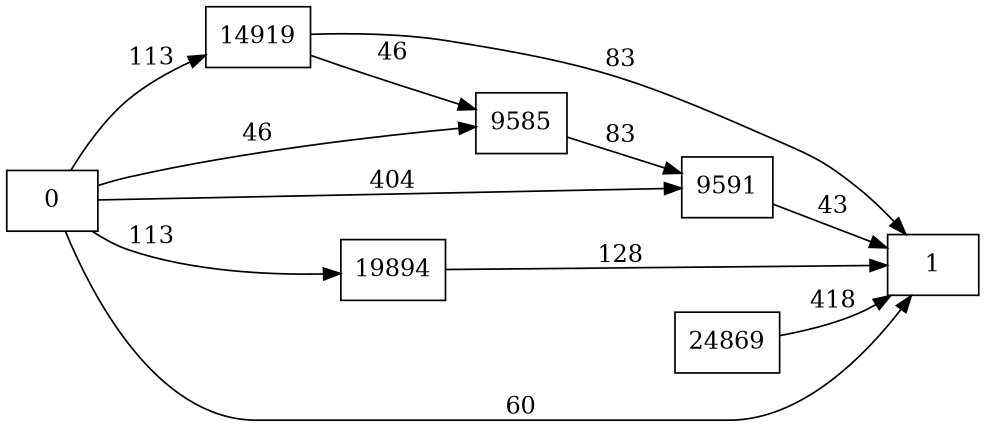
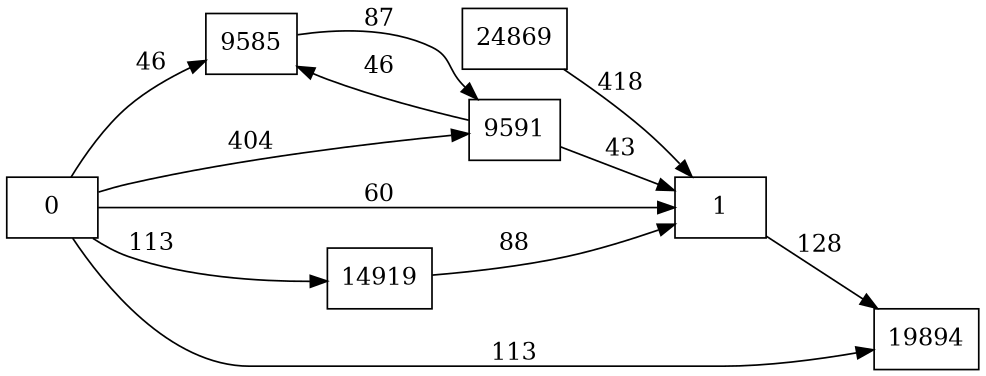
edge "14919" -> "1": label "83" -> "88"
edge "14919" -> "9585": now "9591" -> "9585"
edge "9585" -> "9591": label "83" -> "87"
edge "19894" -> "1": reversed
